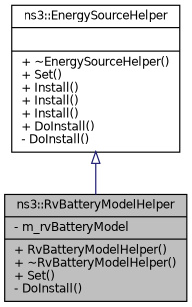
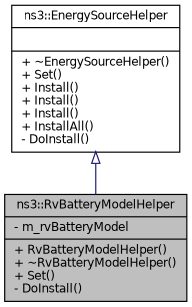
node "ns3::EnergySourceHelper": text "+ DoInstall()" -> "+ InstallAll()"
